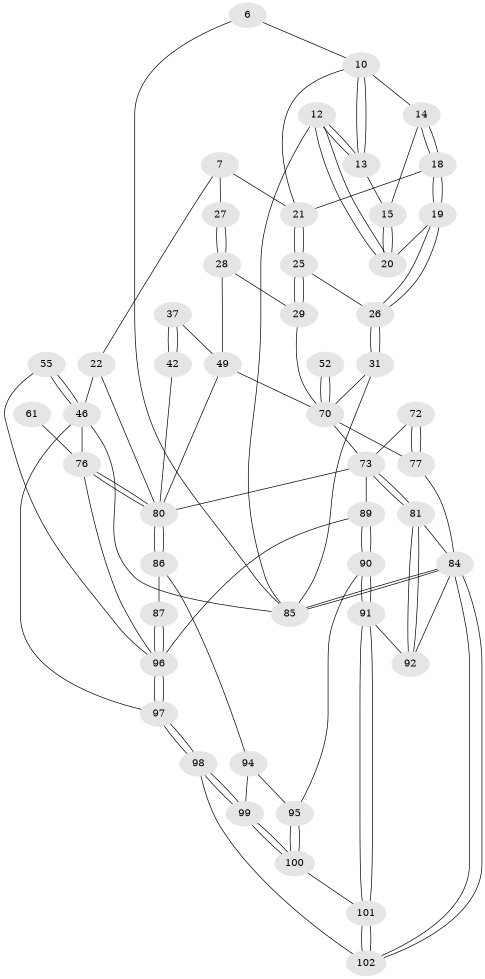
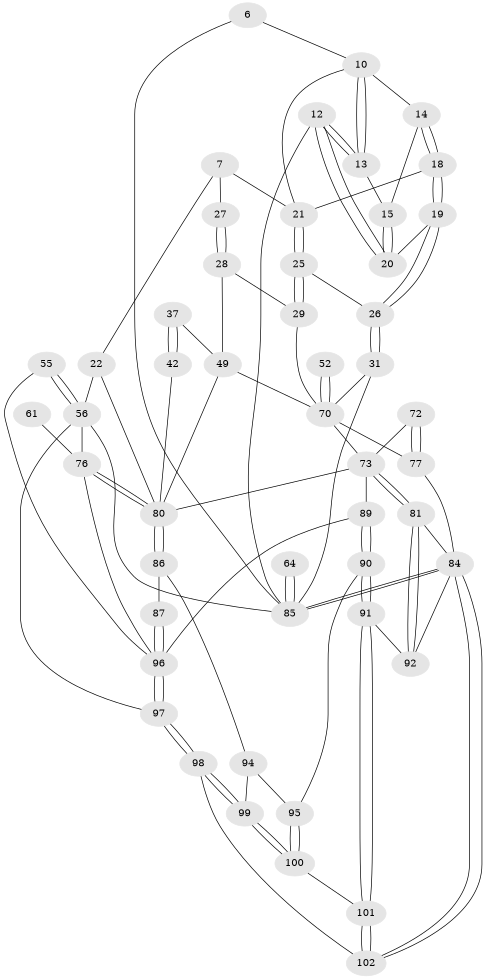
node "46": label "46" -> "56"
node "64": added
